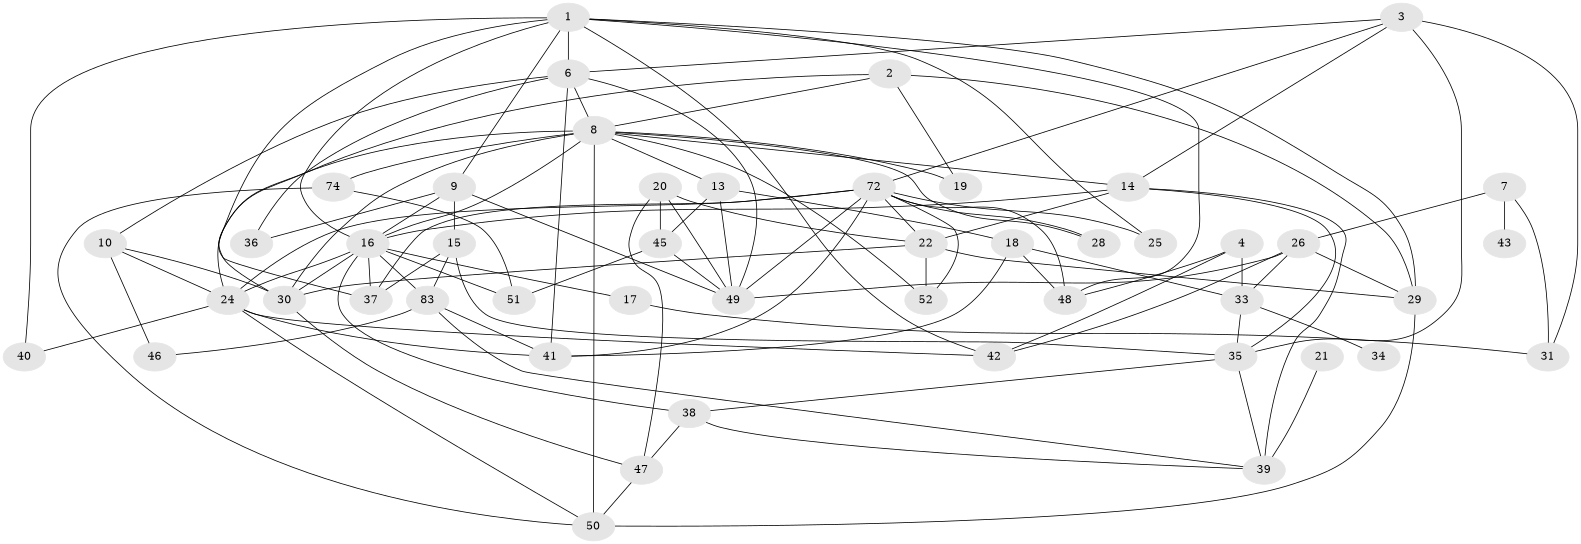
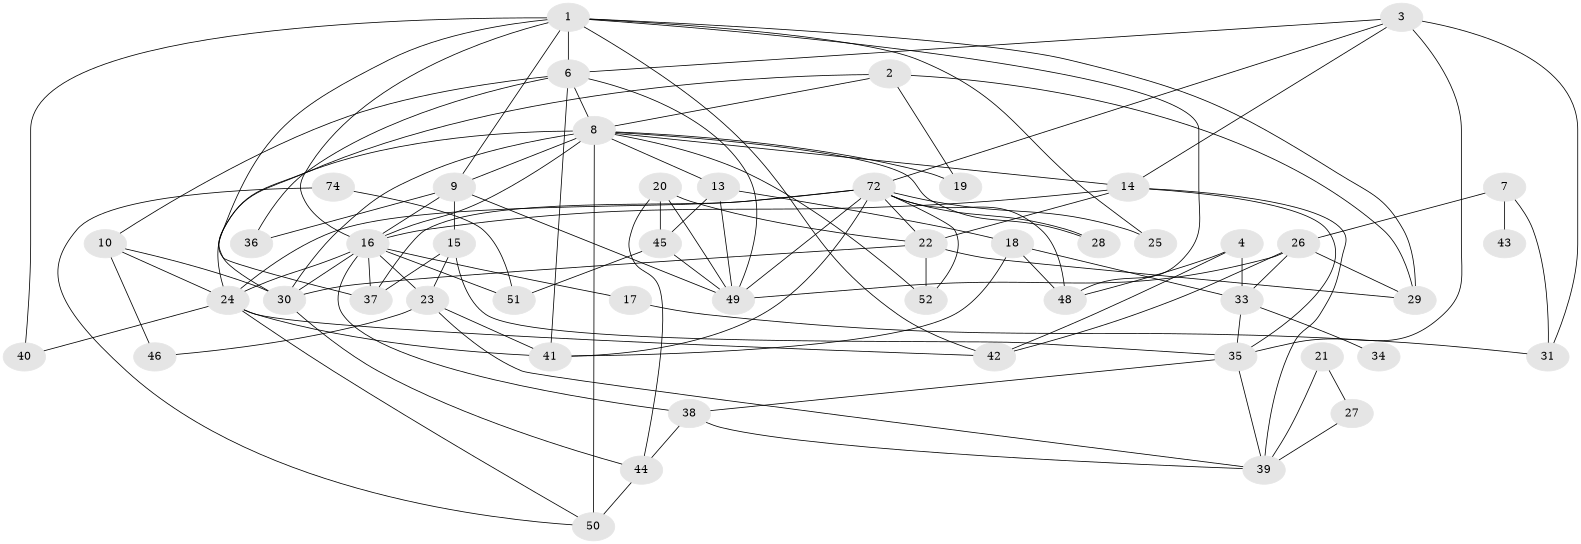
edge "8" -- "74": now "8" -- "9"
node "83": label "83" -> "23"
node "27": added
node "47": label "47" -> "44"
edge "29" -- "50": removed
